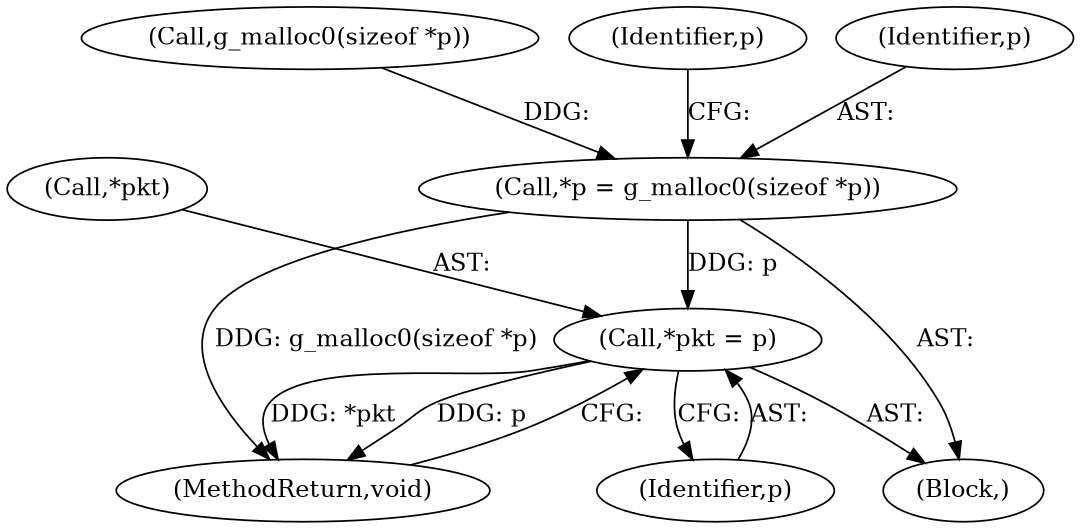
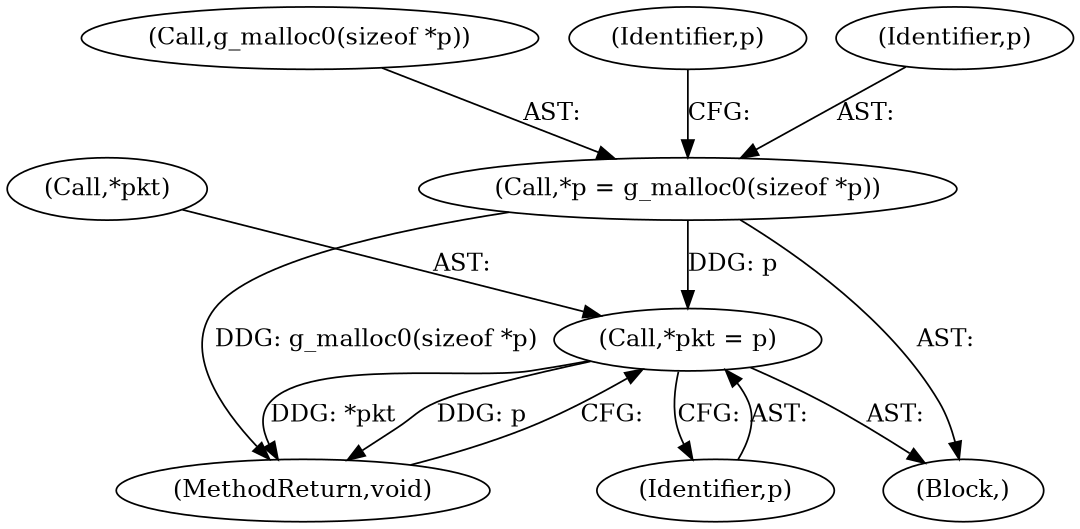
edge "(Call,g_malloc0(sizeof *p))" -> "(Call,*p = g_malloc0(sizeof *p))": label "DDG: " -> "AST: "
